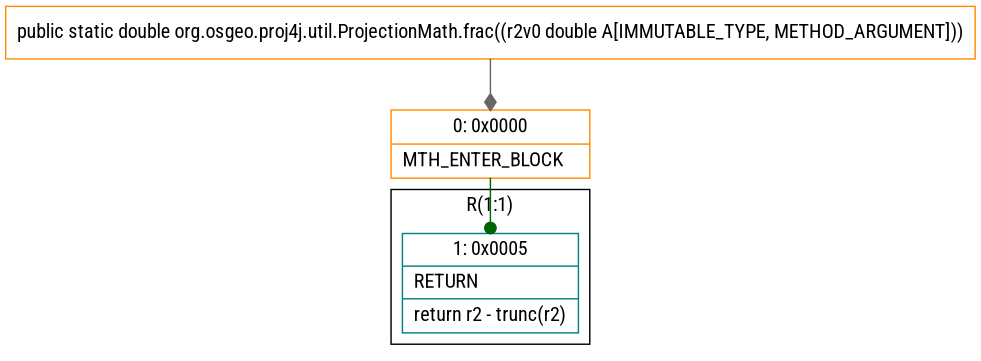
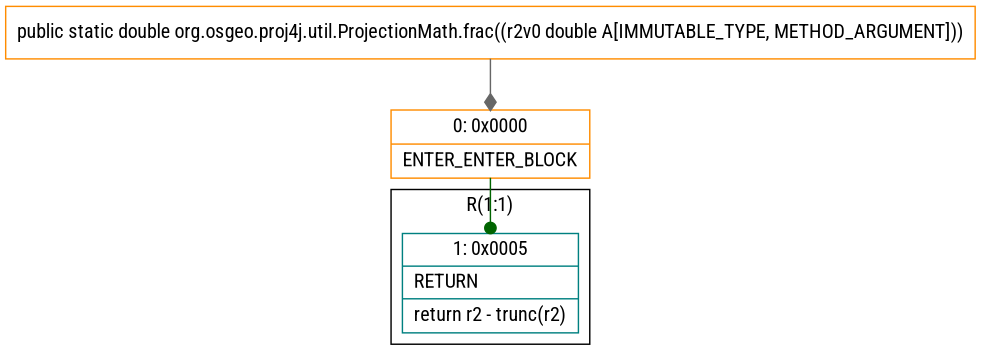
node "0: 0x0000": text "MTH_ENTER_BLOCK" -> "ENTER_ENTER_BLOCK"
